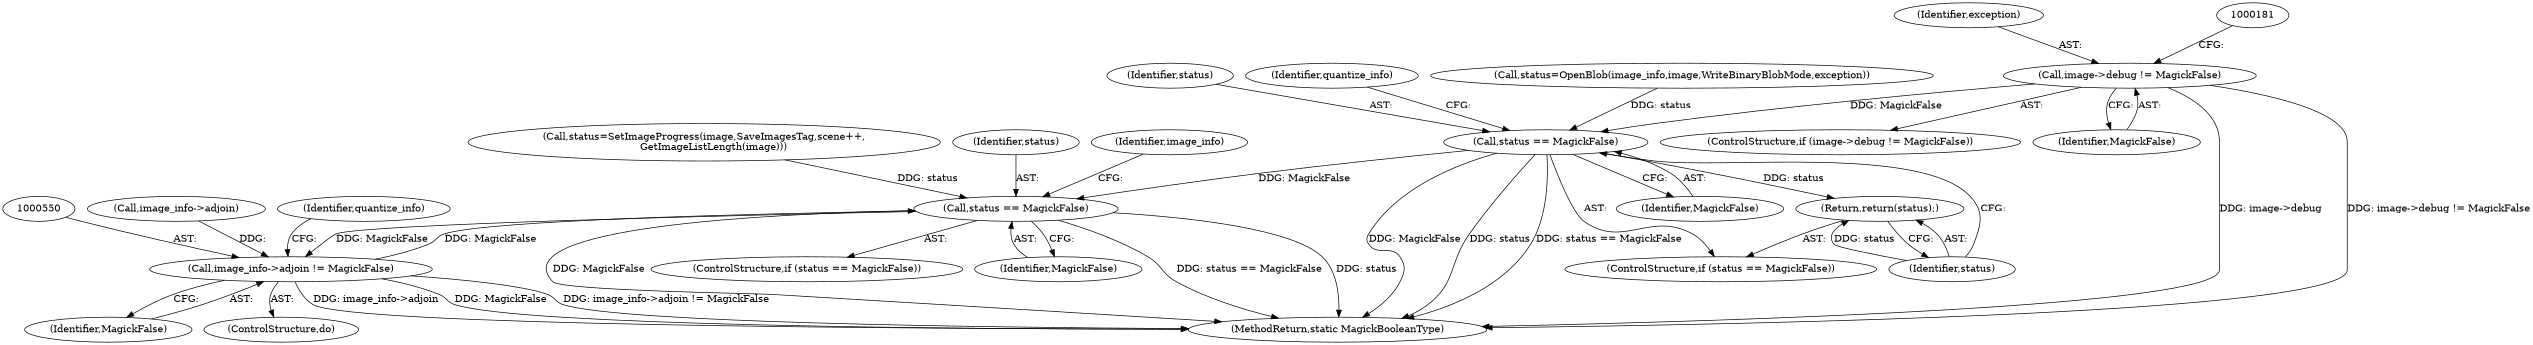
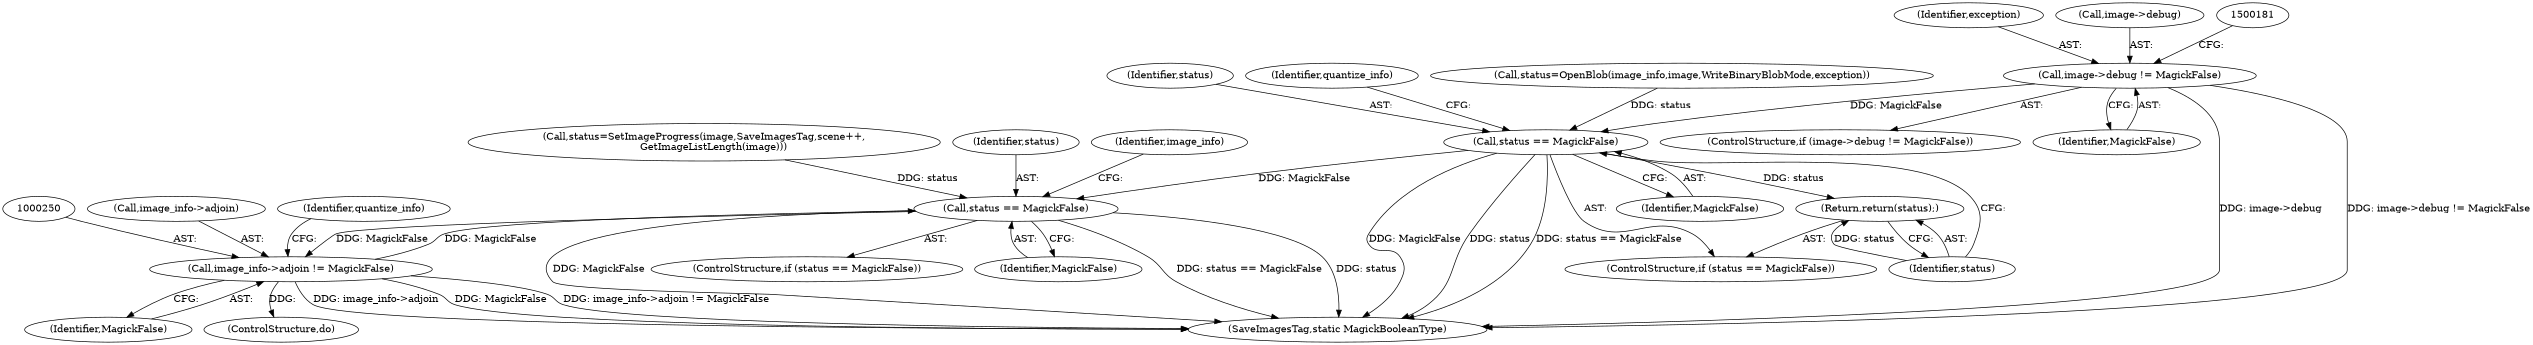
node "(Call,image->debug)": added
node "1000181": label "1000181" -> "1500181"
node "1000550": label "1000550" -> "1000250"
edge "(Call,image_info->adjoin)" -> "(Call,image_info->adjoin != MagickFalse)": label "DDG: " -> "AST: "
edge "(Call,image_info->adjoin != MagickFalse)" -> "(ControlStructure,do)": label "AST: " -> "DDG: "
node "(MethodReturn,static MagickBooleanType)": label "(MethodReturn,static MagickBooleanType)" -> "(SaveImagesTag,static MagickBooleanType)"
